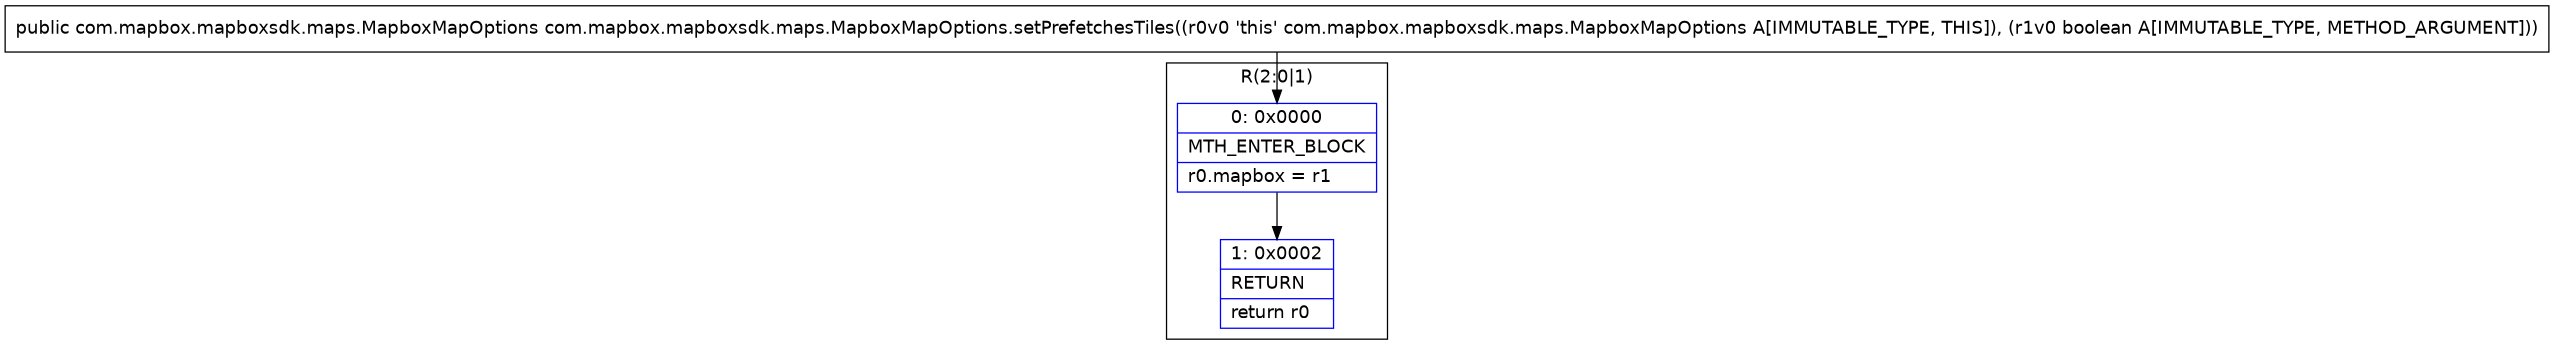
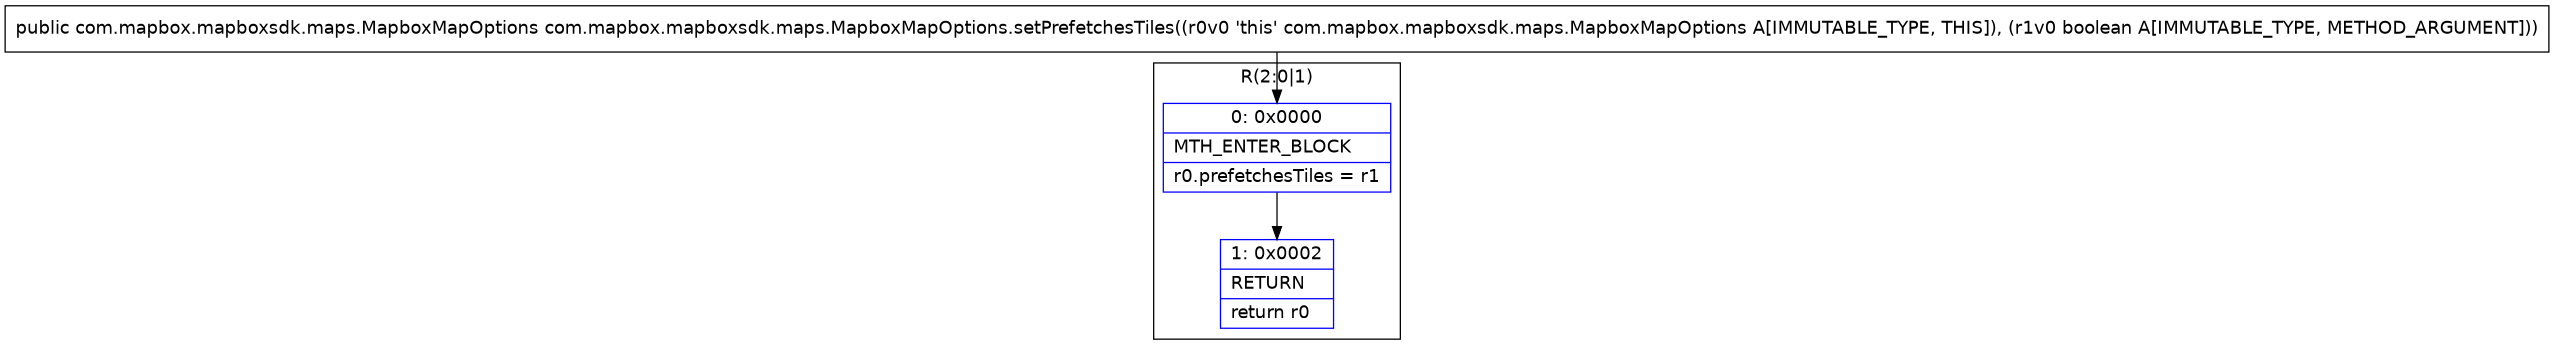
node "0: 0x0000": text "r0.mapbox = r1" -> "r0.prefetchesTiles = r1"
